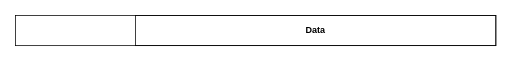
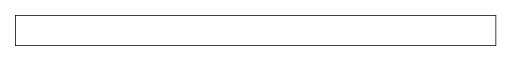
node "Data": removed
